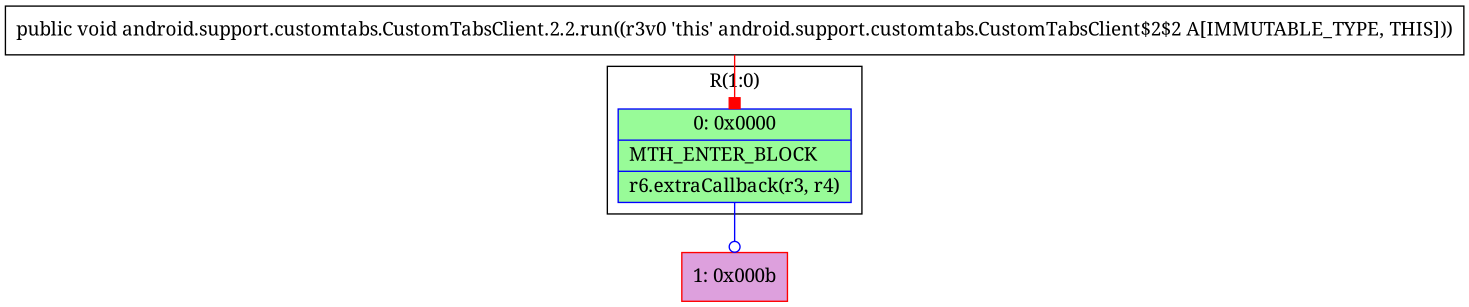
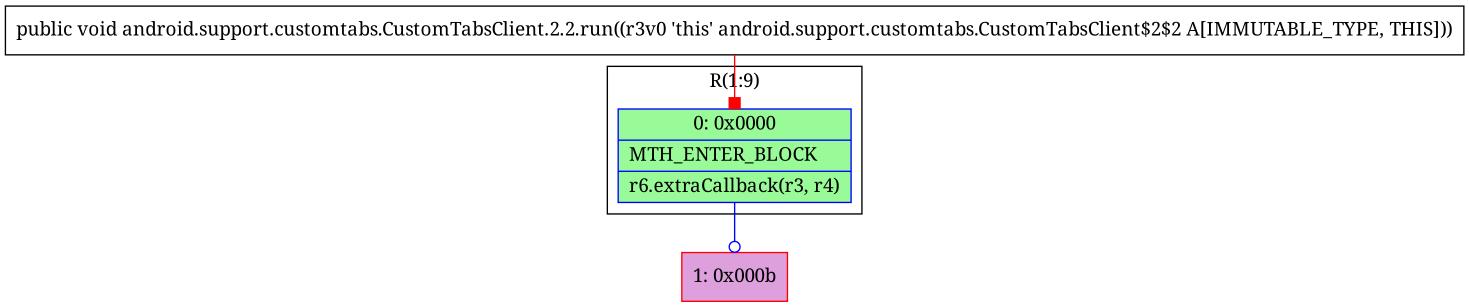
cluster "R(1:0)": label "R(1:0)" -> "R(1:9)"
